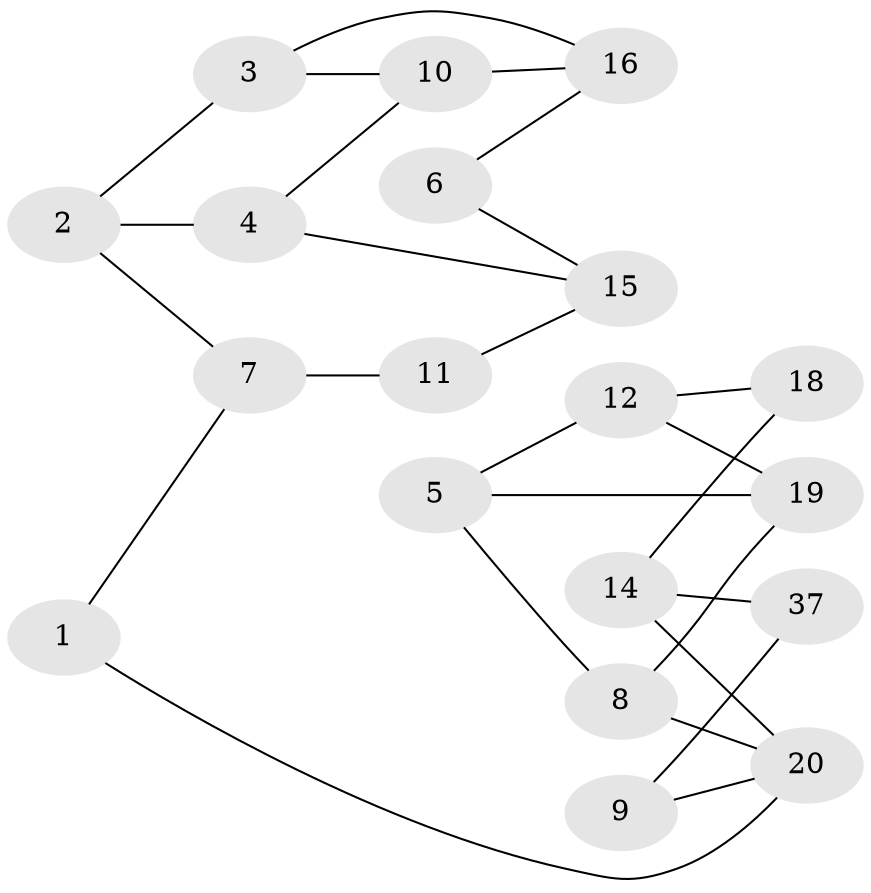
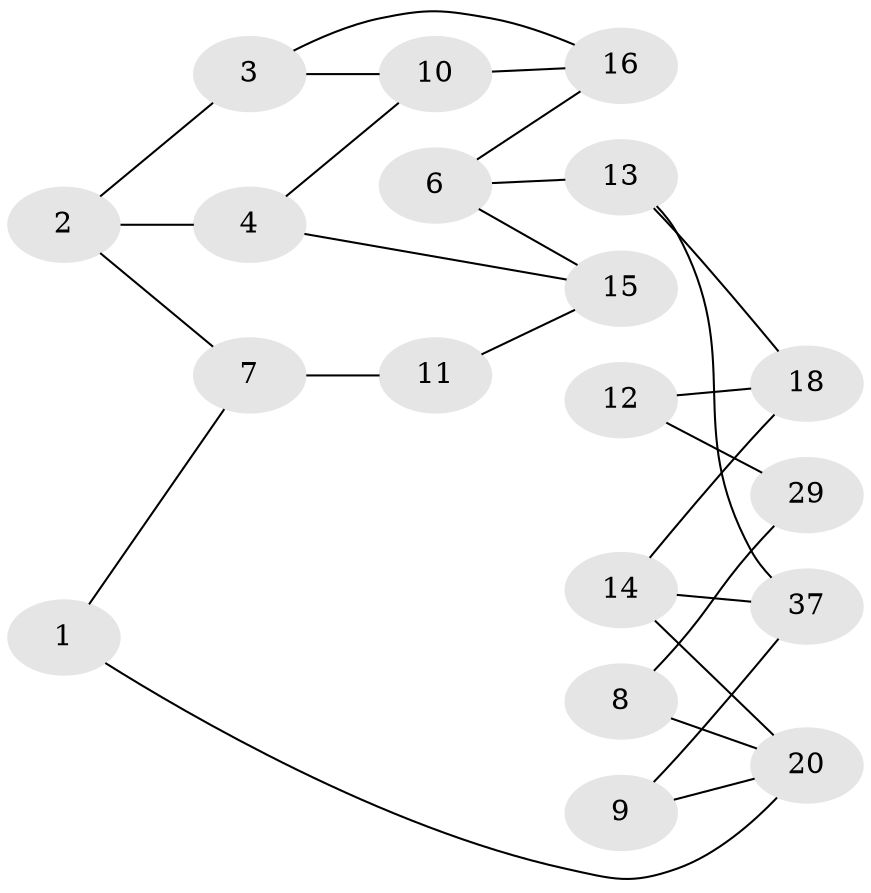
node "13": added
node "5": removed
node "19": label "19" -> "29"
